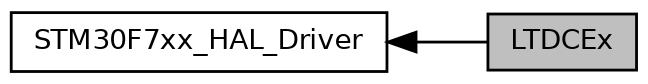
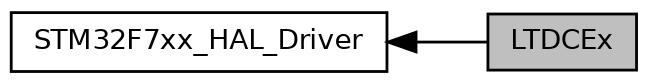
node "STM30F7xx_HAL_Driver": label "STM30F7xx_HAL_Driver" -> "STM32F7xx_HAL_Driver"
